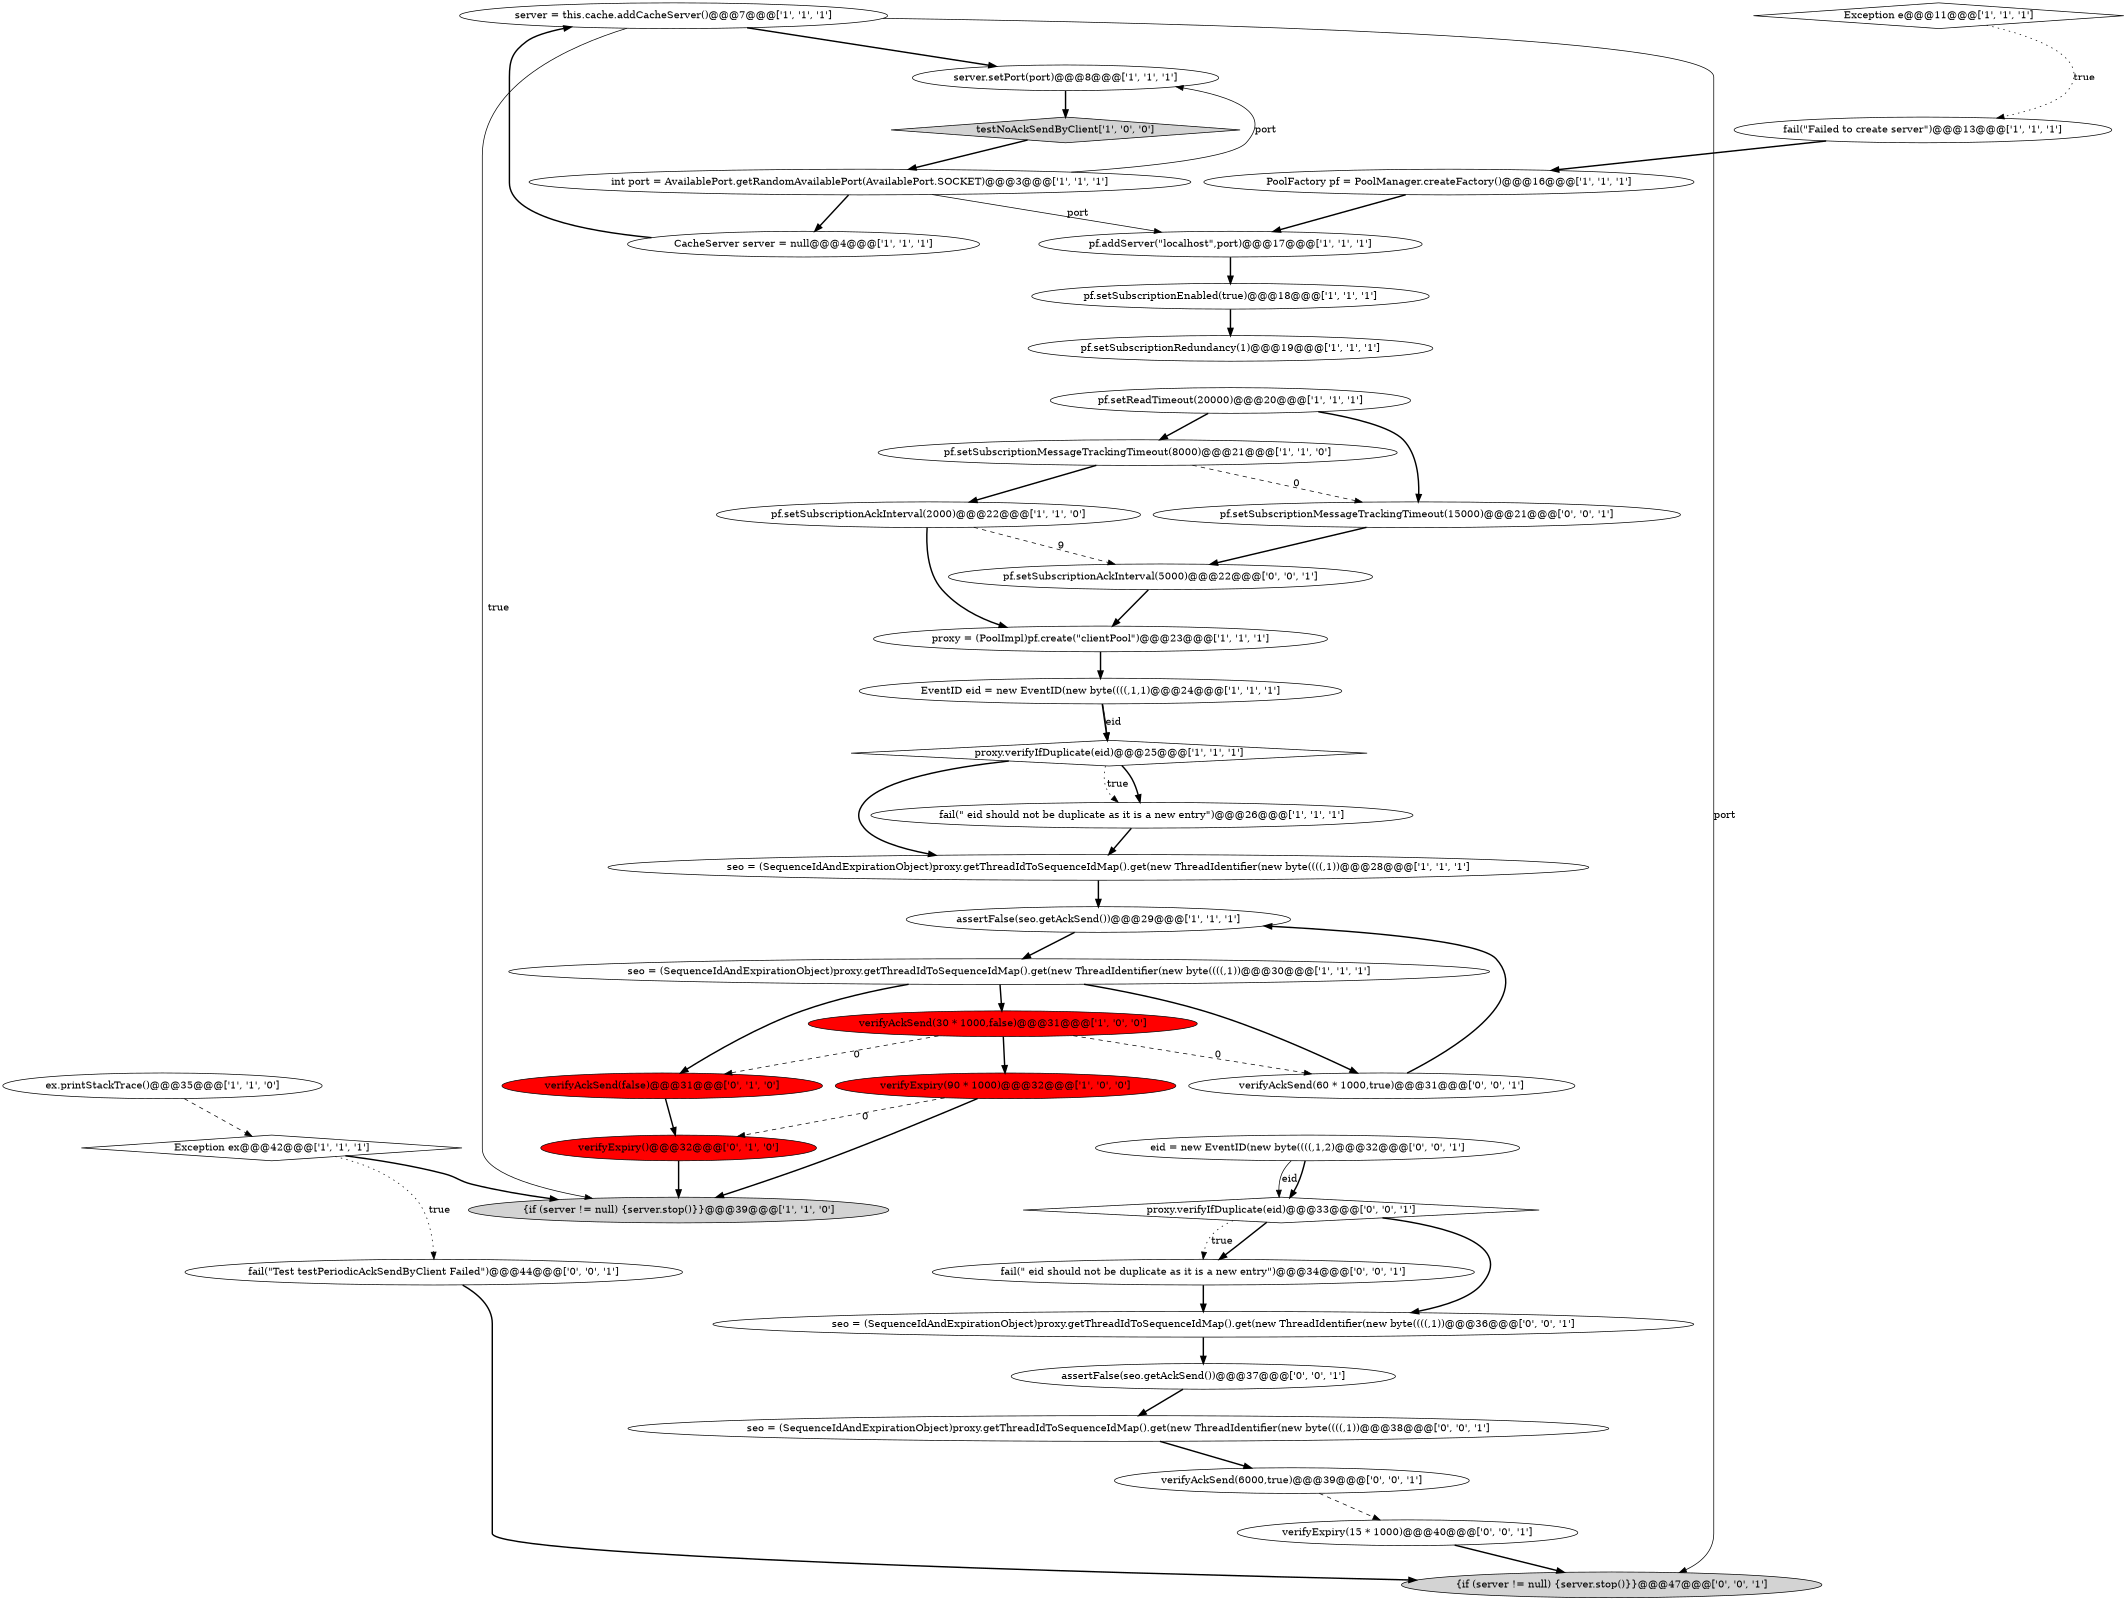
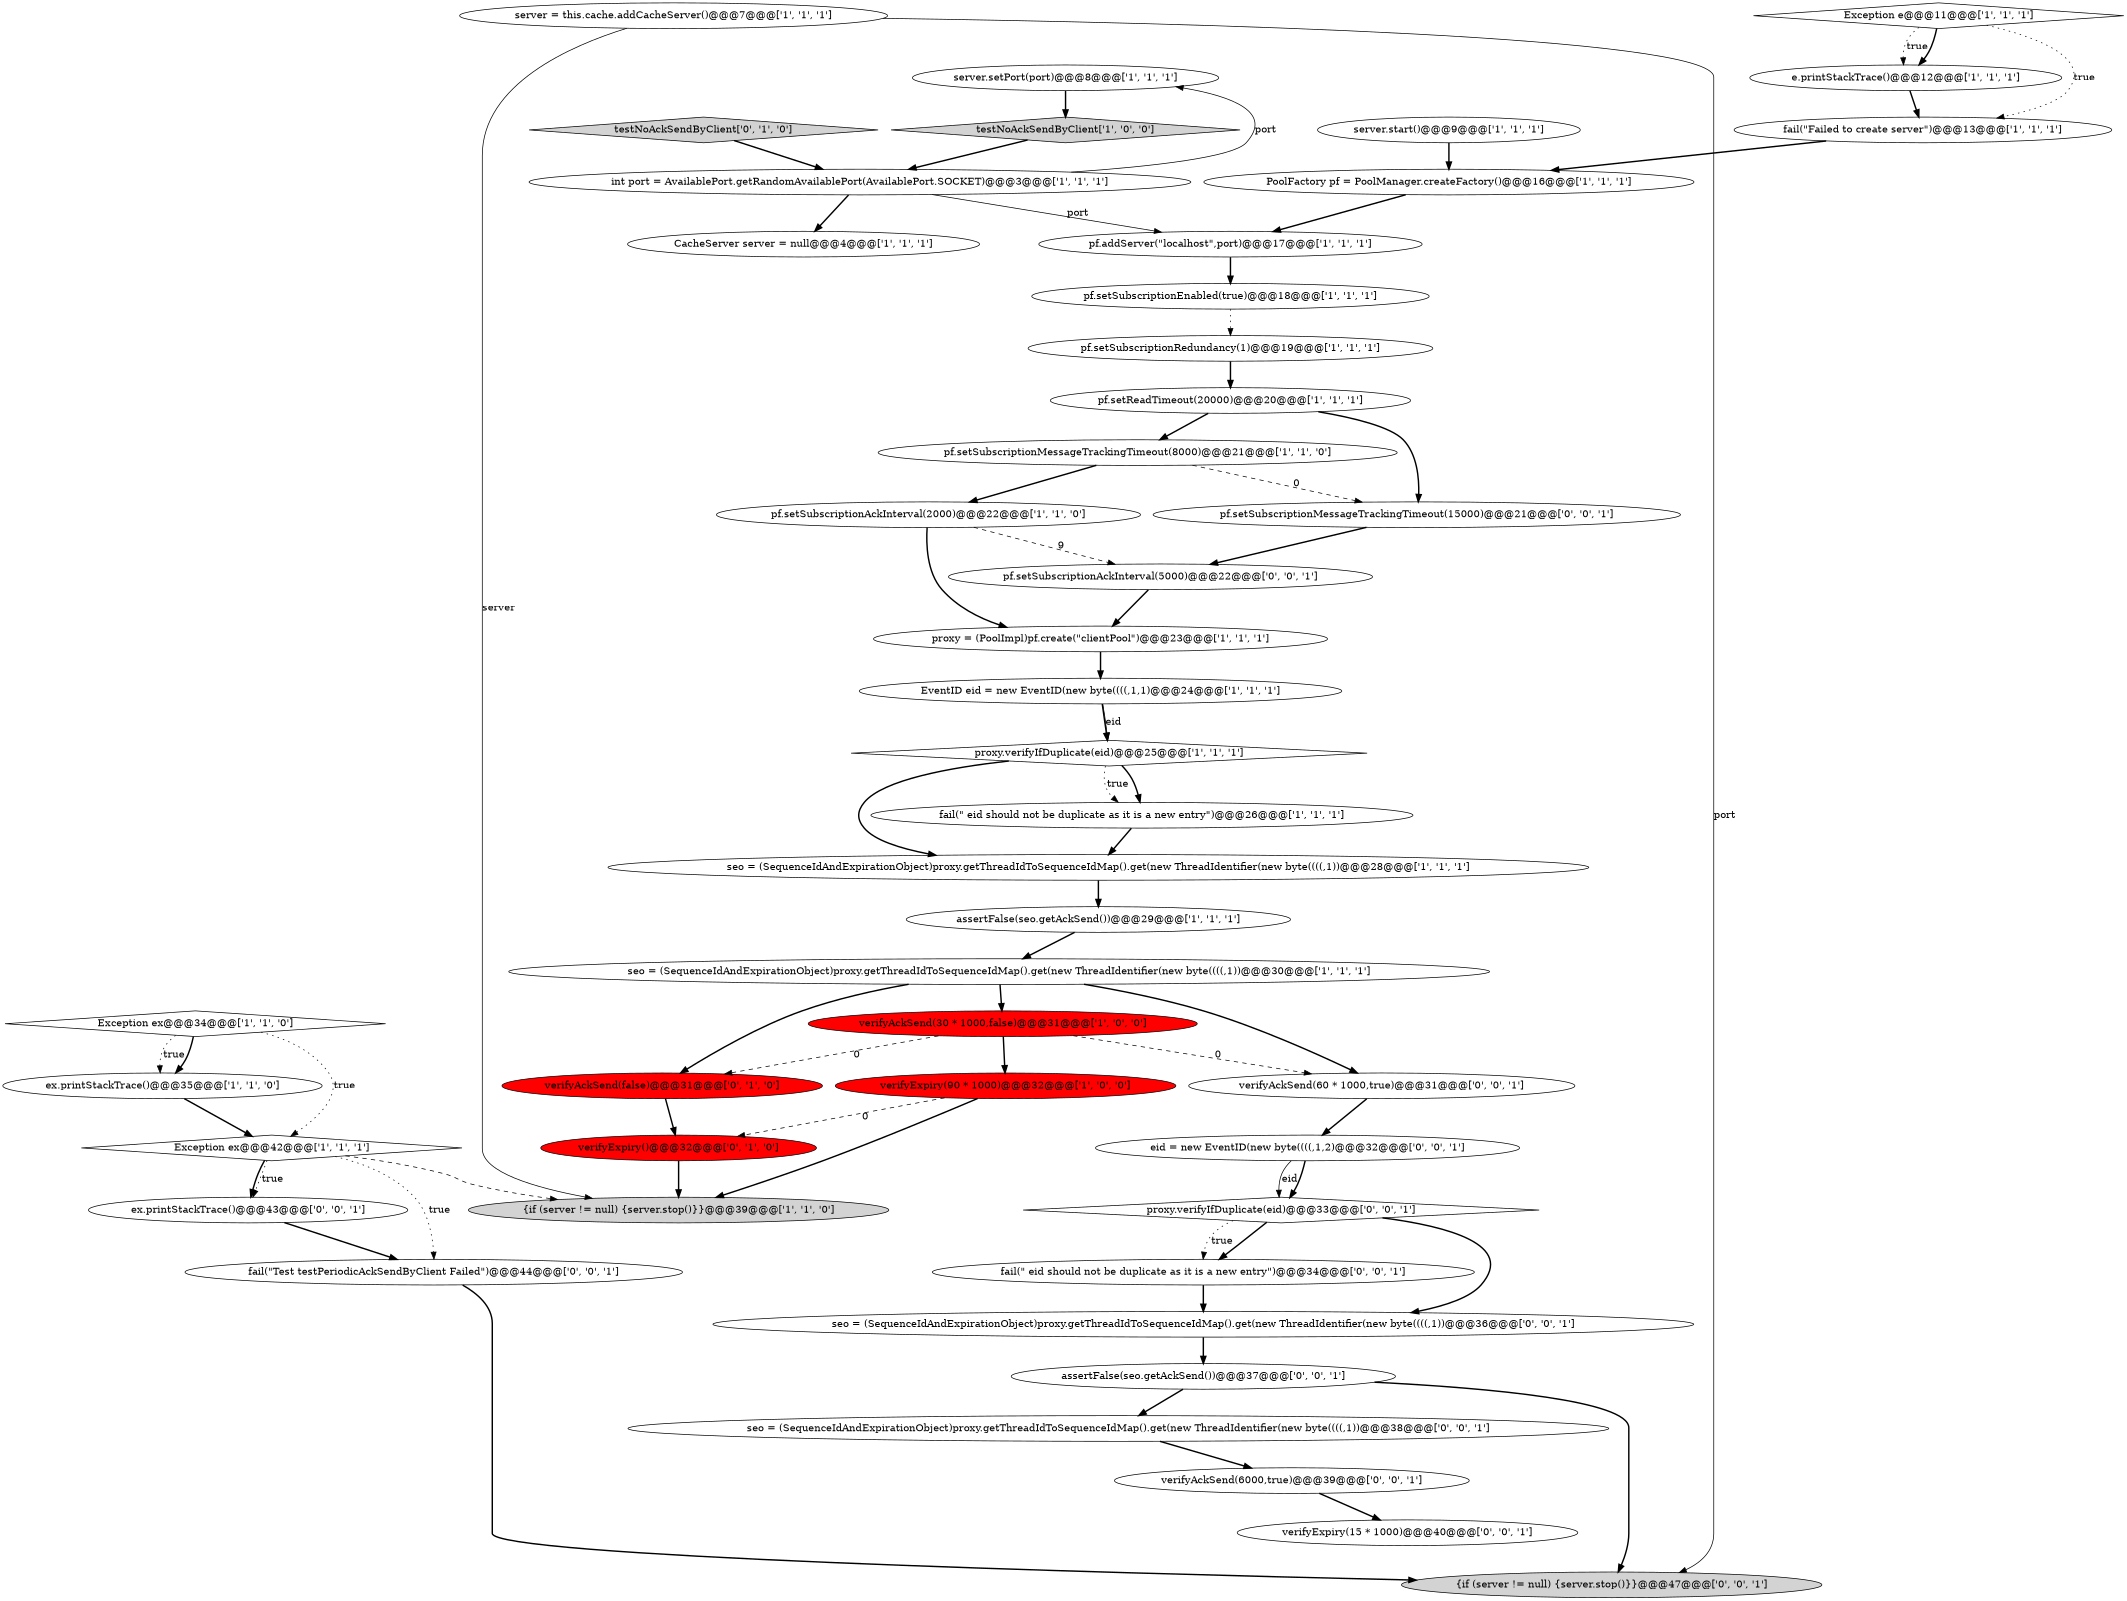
edge "server = this.cache.addCacheServer()@@@7@@@['1', '1', '1']" -> "server.setPort(port)@@@8@@@['1', '1', '1']": removed
node "e.printStackTrace()@@@12@@@['1', '1', '1']": added
node "testNoAckSendByClient['0', '1', '0']": added
node "server.start()@@@9@@@['1', '1', '1']": added
edge "CacheServer server = null@@@4@@@['1', '1', '1']" -> "server = this.cache.addCacheServer()@@@7@@@['1', '1', '1']": removed
edge "pf.setSubscriptionEnabled(true)@@@18@@@['1', '1', '1']" -> "pf.setSubscriptionRedundancy(1)@@@19@@@['1', '1', '1']": style bold -> dotted
edge "pf.setSubscriptionRedundancy(1)@@@19@@@['1', '1', '1']" -> "pf.setReadTimeout(20000)@@@20@@@['1', '1', '1']": added
edge "server = this.cache.addCacheServer()@@@7@@@['1', '1', '1']" -> "{if (server != null) {server.stop()}}@@@39@@@['1', '1', '0']": label "true" -> "server"
edge "verifyAckSend(60 * 1000,true)@@@31@@@['0', '0', '1']" -> "assertFalse(seo.getAckSend())@@@29@@@['1', '1', '1']": now "verifyAckSend(60 * 1000,true)@@@31@@@['0', '0', '1']" -> "eid = new EventID(new byte((((,1,2)@@@32@@@['0', '0', '1']"
node "Exception ex@@@34@@@['1', '1', '0']": added
edge "ex.printStackTrace()@@@35@@@['1', '1', '0']" -> "Exception ex@@@42@@@['1', '1', '1']": style dashed -> bold
edge "Exception ex@@@42@@@['1', '1', '1']" -> "{if (server != null) {server.stop()}}@@@39@@@['1', '1', '0']": style bold -> dashed
node "ex.printStackTrace()@@@43@@@['0', '0', '1']": added
edge "verifyAckSend(6000,true)@@@39@@@['0', '0', '1']" -> "verifyExpiry(15 * 1000)@@@40@@@['0', '0', '1']": style dashed -> bold
edge "verifyExpiry(15 * 1000)@@@40@@@['0', '0', '1']" -> "{if (server != null) {server.stop()}}@@@47@@@['0', '0', '1']": now "assertFalse(seo.getAckSend())@@@37@@@['0', '0', '1']" -> "{if (server != null) {server.stop()}}@@@47@@@['0', '0', '1']"
